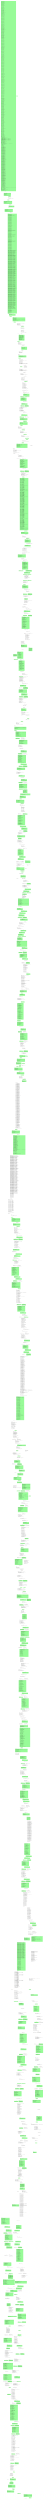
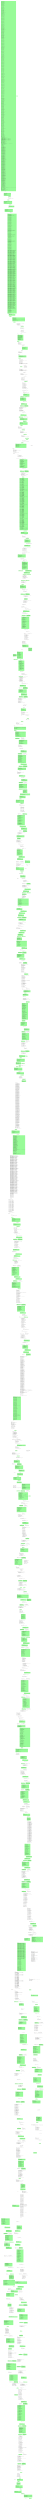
node "cond.false.i15.i792:": added
